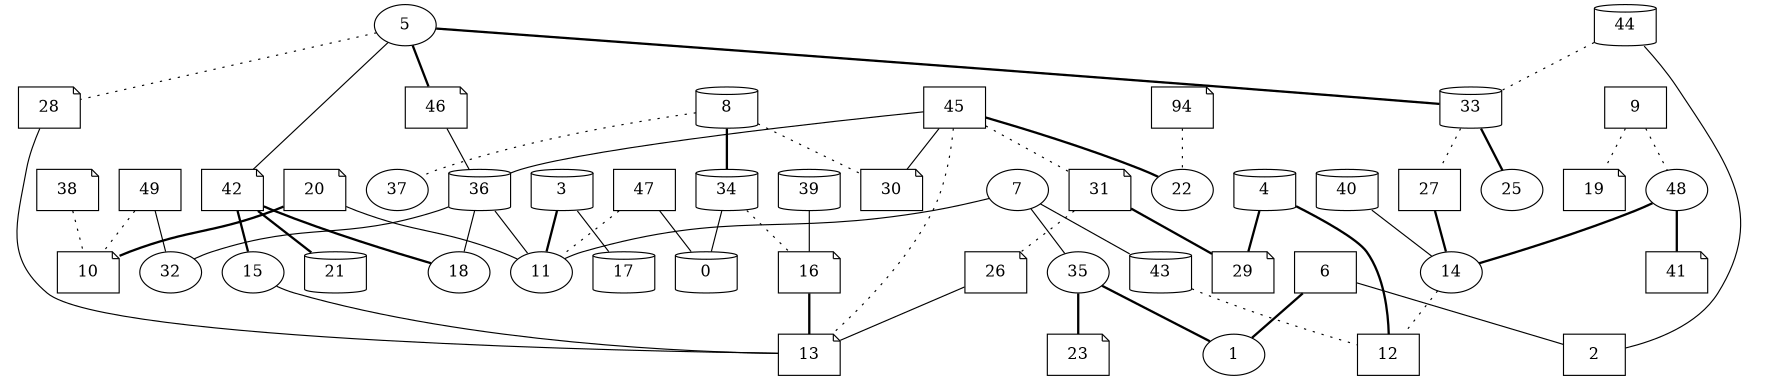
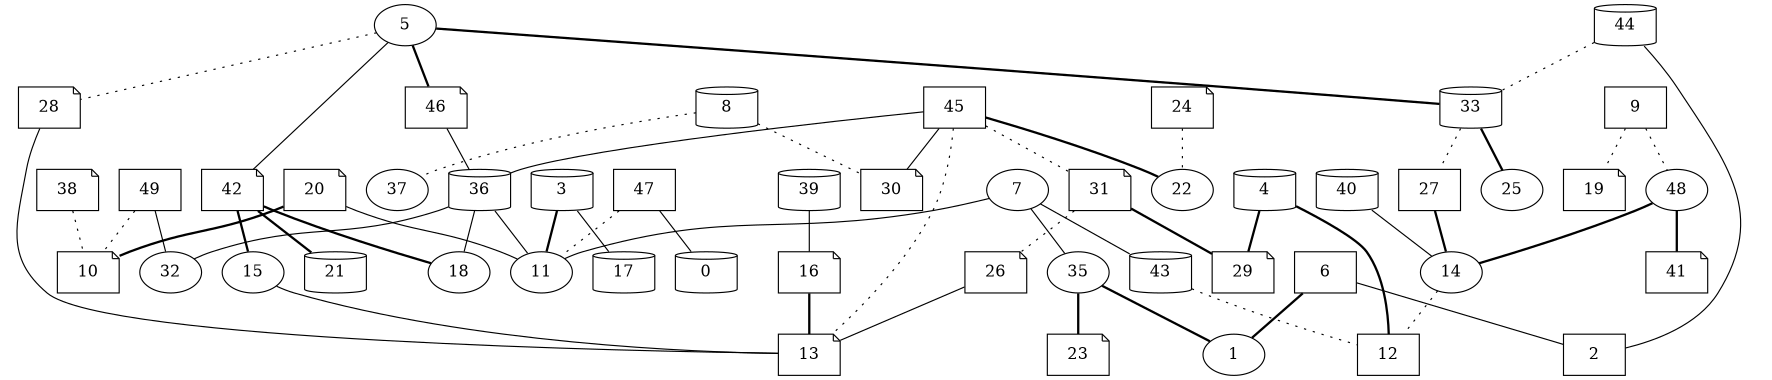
node "94": label "94" -> "24"
node "34": removed
